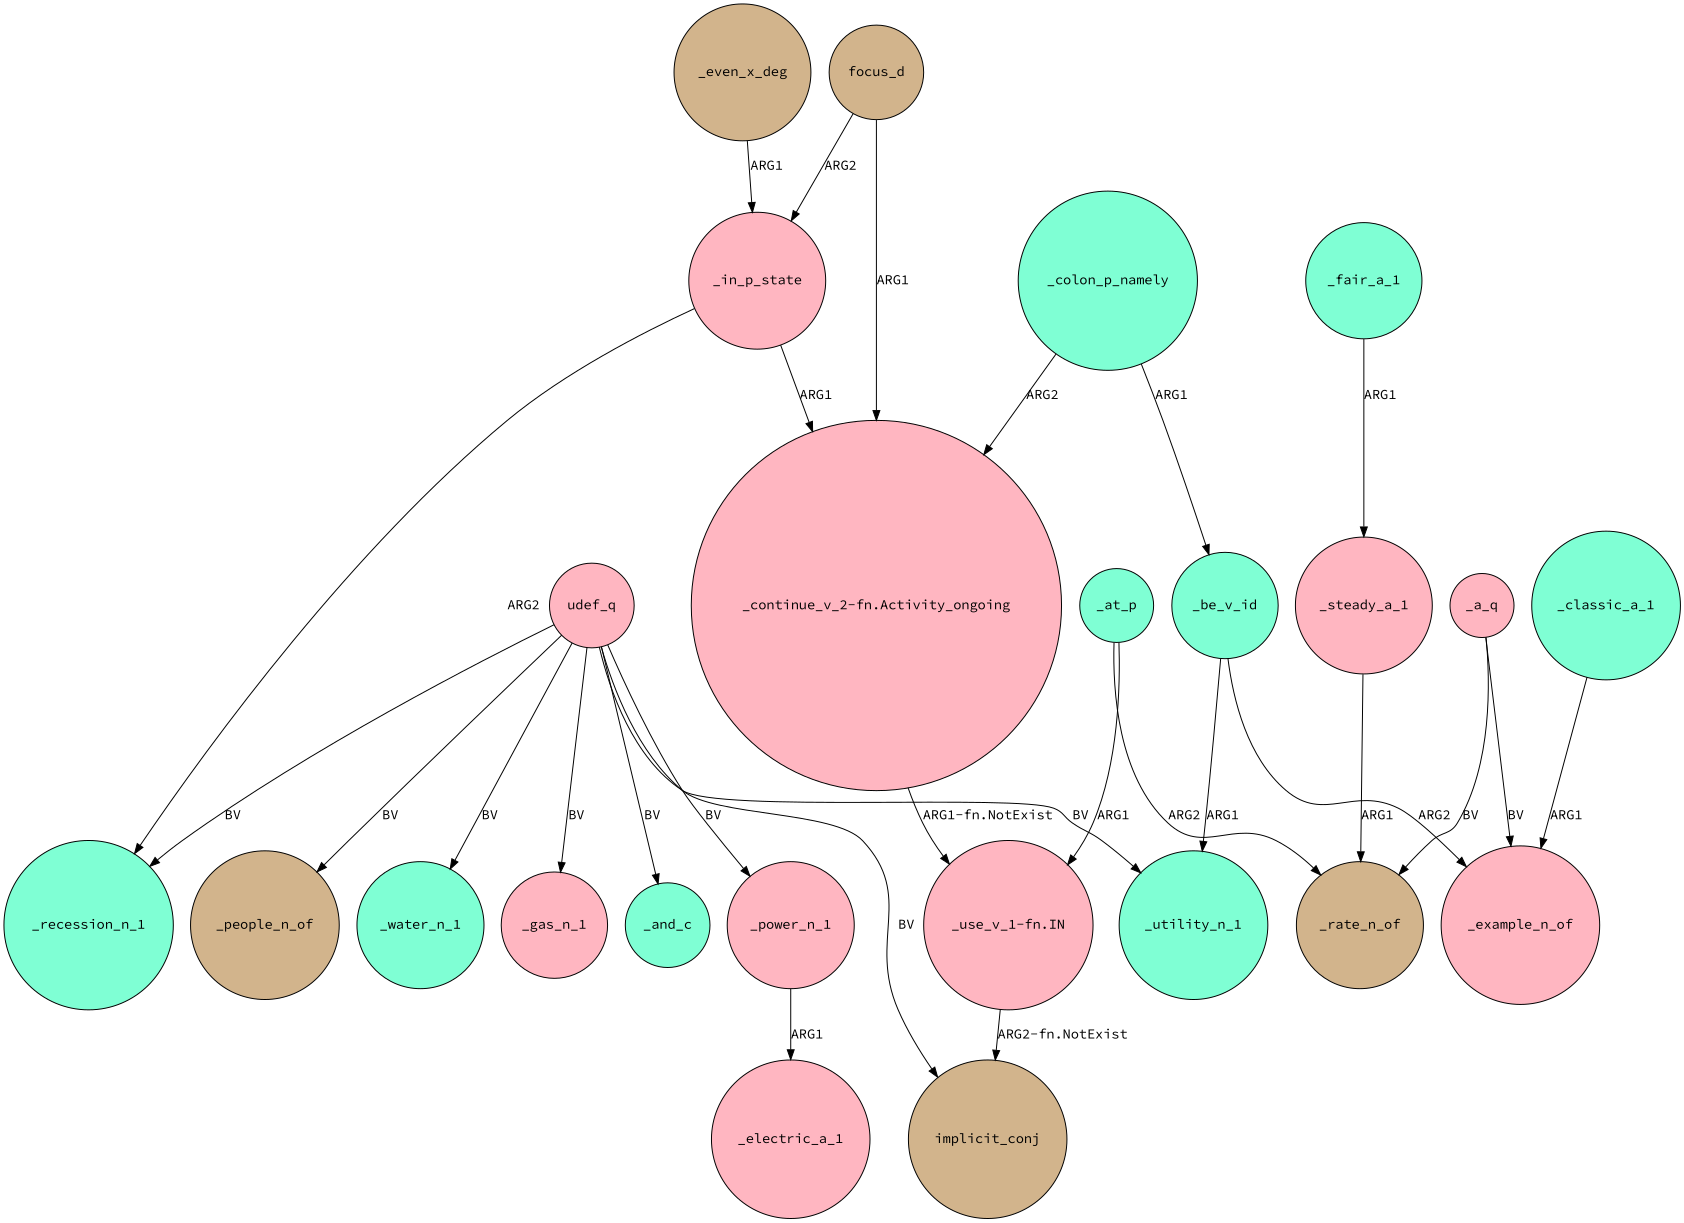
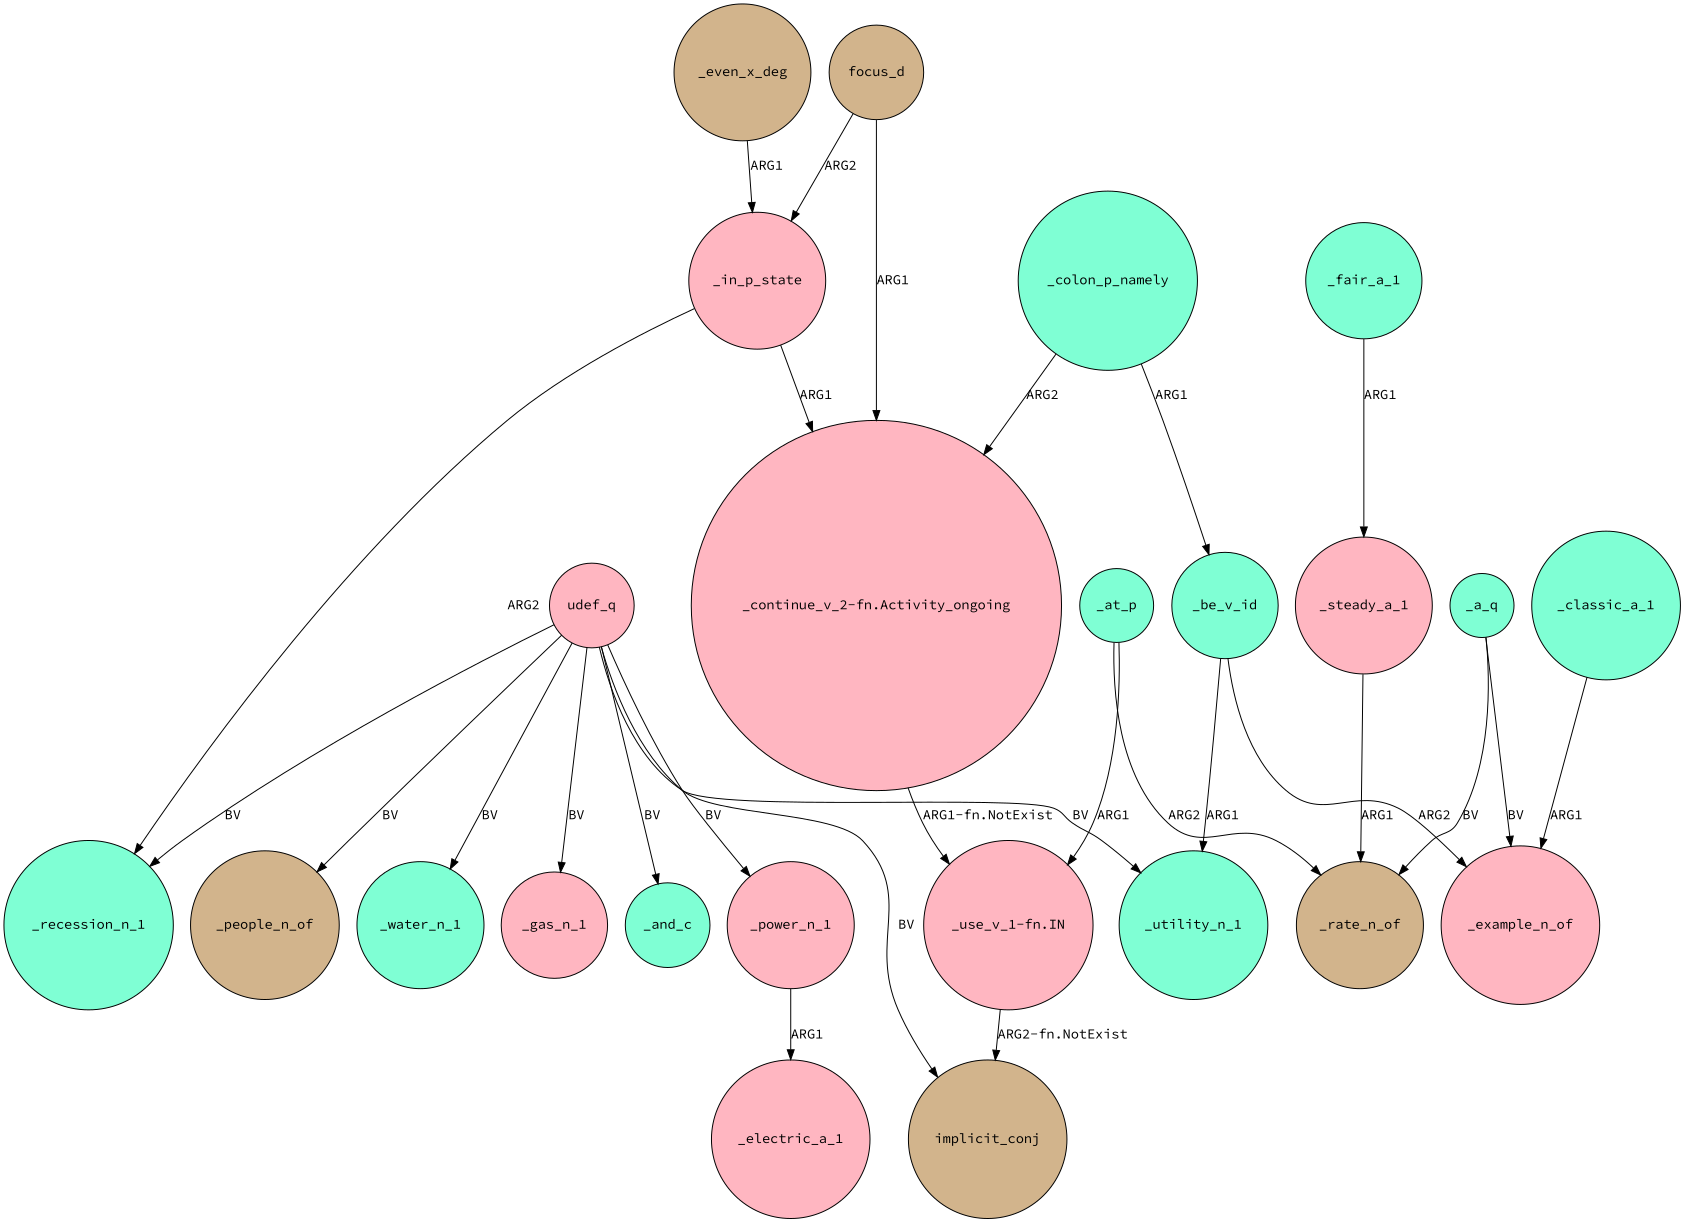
node "_a_q": fillcolor lightpink -> aquamarine
